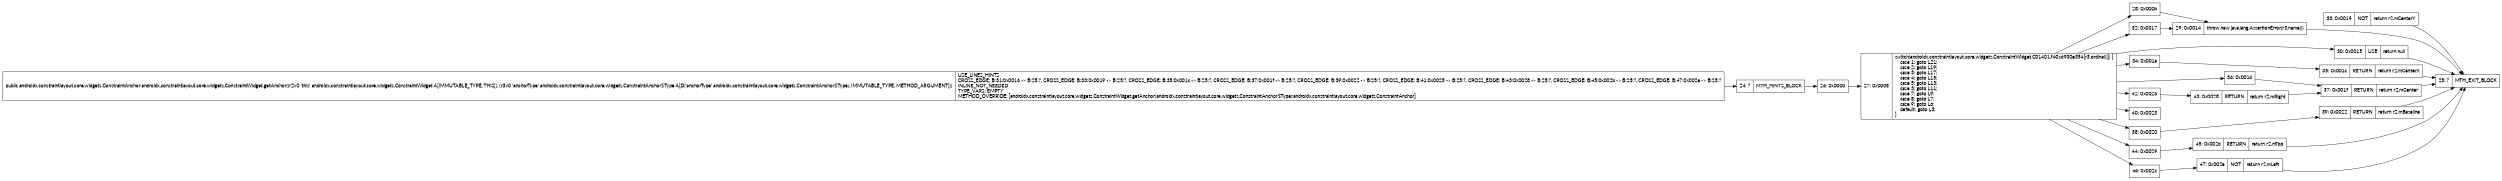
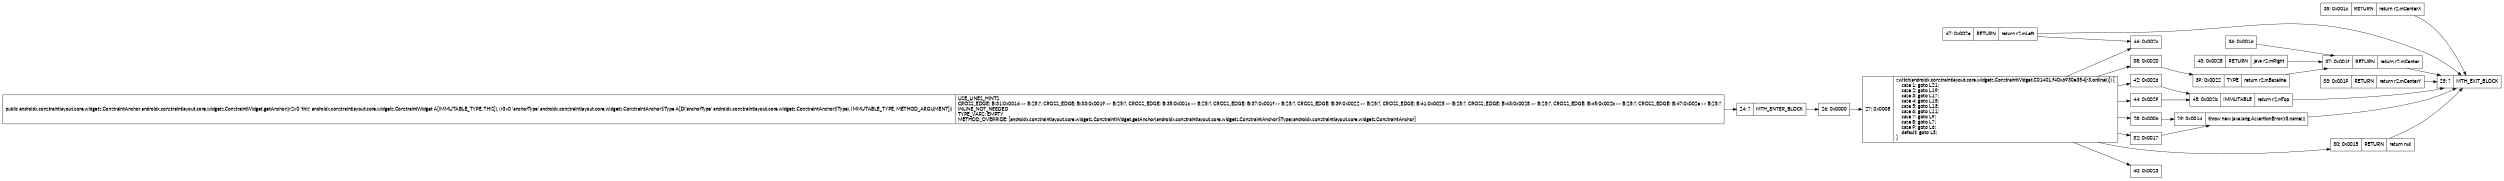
node "33: 0x0019": text "NOT" -> "RETURN"
node "30: 0x0015": text "USE" -> "RETURN"
node "34: 0x001a": removed
edge "27: 0x0008" -> "36: 0x001d": removed
node "24: ?": text "MTH_HINTS_BLOCK" -> "MTH_ENTER_BLOCK"
node "27: 0x0008": text "case 3: goto L11;" -> "case 6: goto L11;"
edge "42: 0x0026" -> "43: 0x0028": now "42: 0x0026" -> "45: 0x002b"
node "43: 0x0028": text "return r2.mRight" -> "java r2.mRight"
edge "39: 0x0022" -> "25: ?": now "39: 0x0022" -> "37: 0x001f"
node "39: 0x0022": text "RETURN" -> "TYPE"
node "45: 0x002b": text "RETURN" -> "IMMUTABLE"
node "47: 0x002e": text "NOT" -> "RETURN"
edge "46: 0x002c" -> "47: 0x002e": reversed
